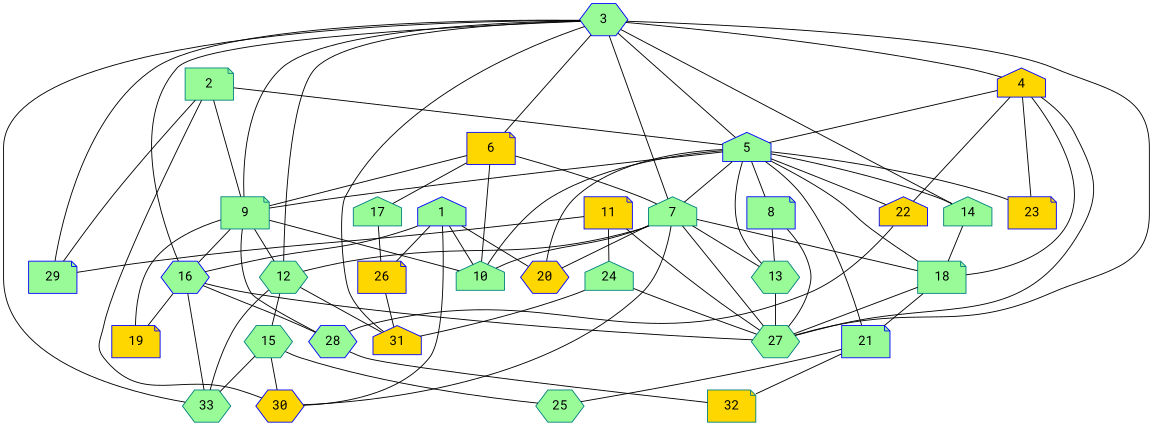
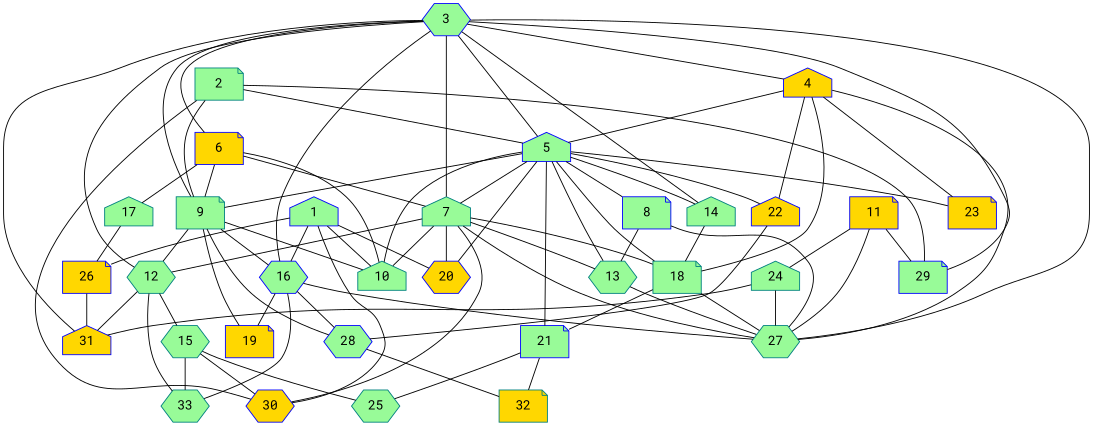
edge "3" -- "33": removed
